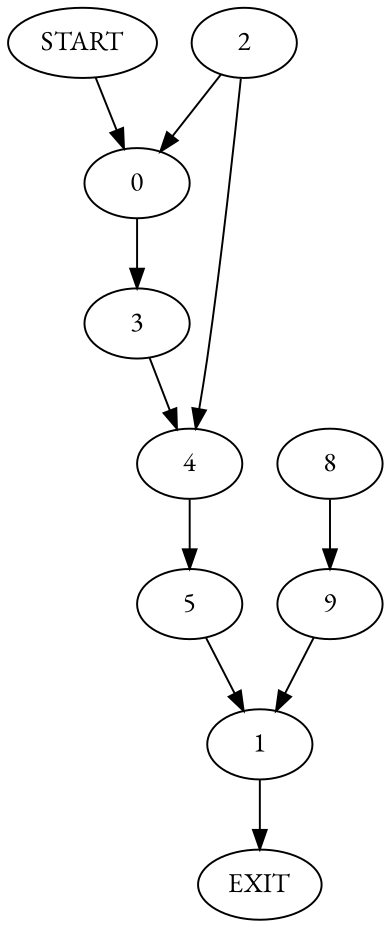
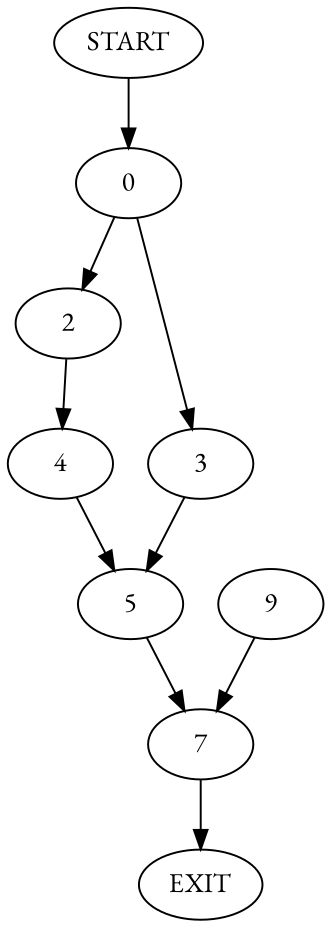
edge "2" -> "0": reversed
edge "3" -> "4": now "3" -> "5"
node "8": removed
node "1": label "1" -> "7"
